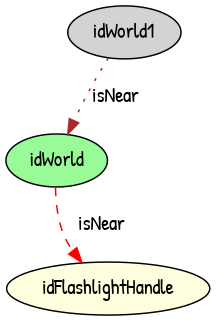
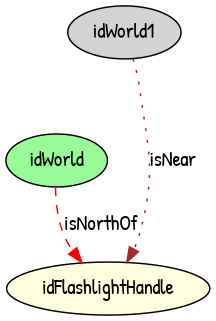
edge "idWorld1" -> "idWorld": now "idWorld1" -> "idFlashlightHandle"
edge "idWorld" -> "idFlashlightHandle": label "isNear" -> "isNorthOf"
